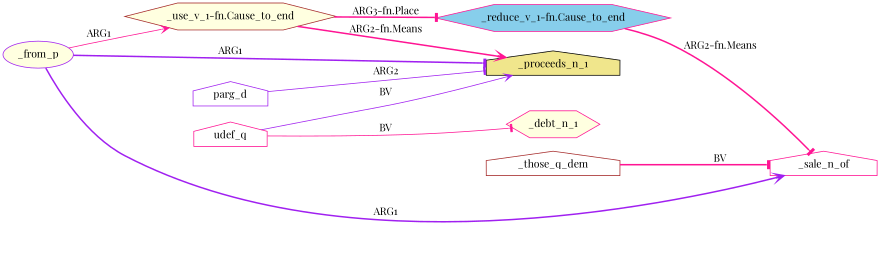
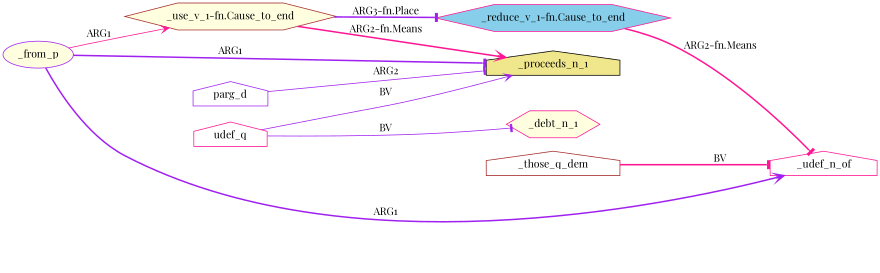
edge "_use_v_1-fn.Cause_to_end" -> "_reduce_v_1-fn.Cause_to_end": color deeppink -> purple
edge "udef_q" -> "_debt_n_1": color deeppink -> purple
node "_sale_n_of": label "_sale_n_of" -> "_udef_n_of"
